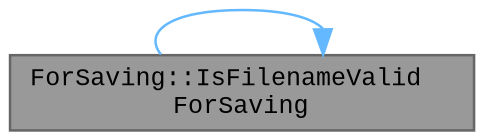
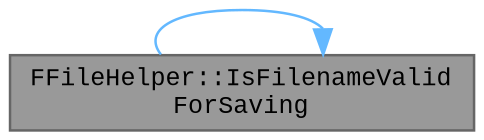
node "ForSaving::IsFilenameValid ForSaving": label "ForSaving::IsFilenameValid ForSaving" -> "FFileHelper::IsFilenameValid ForSaving"
